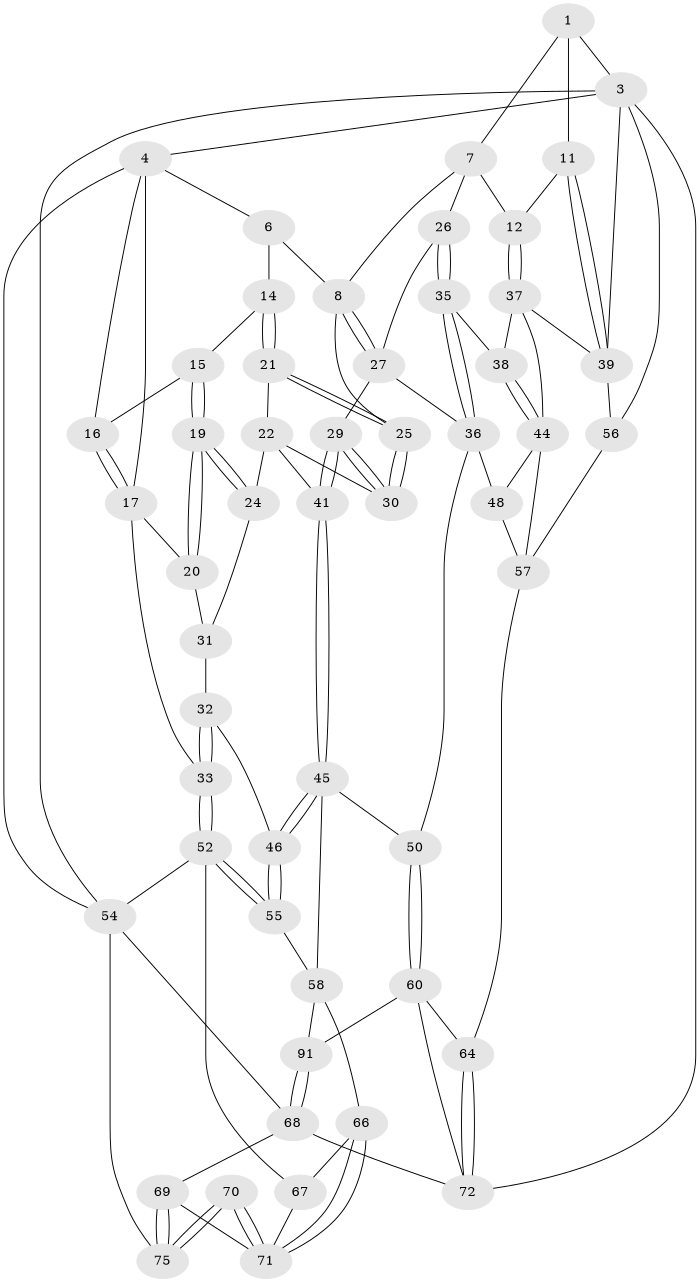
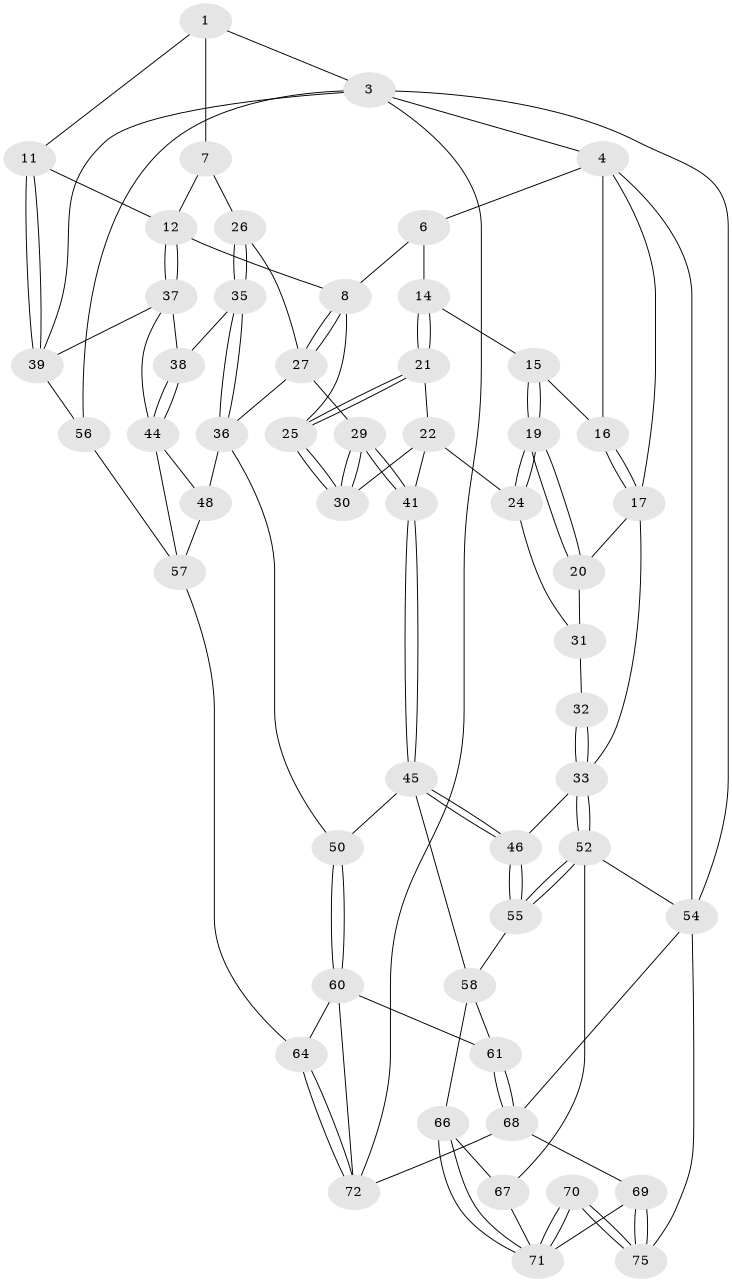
edge "7" -- "8": now "12" -- "8"
edge "32" -- "46": now "33" -- "46"
node "91": label "91" -> "61"
